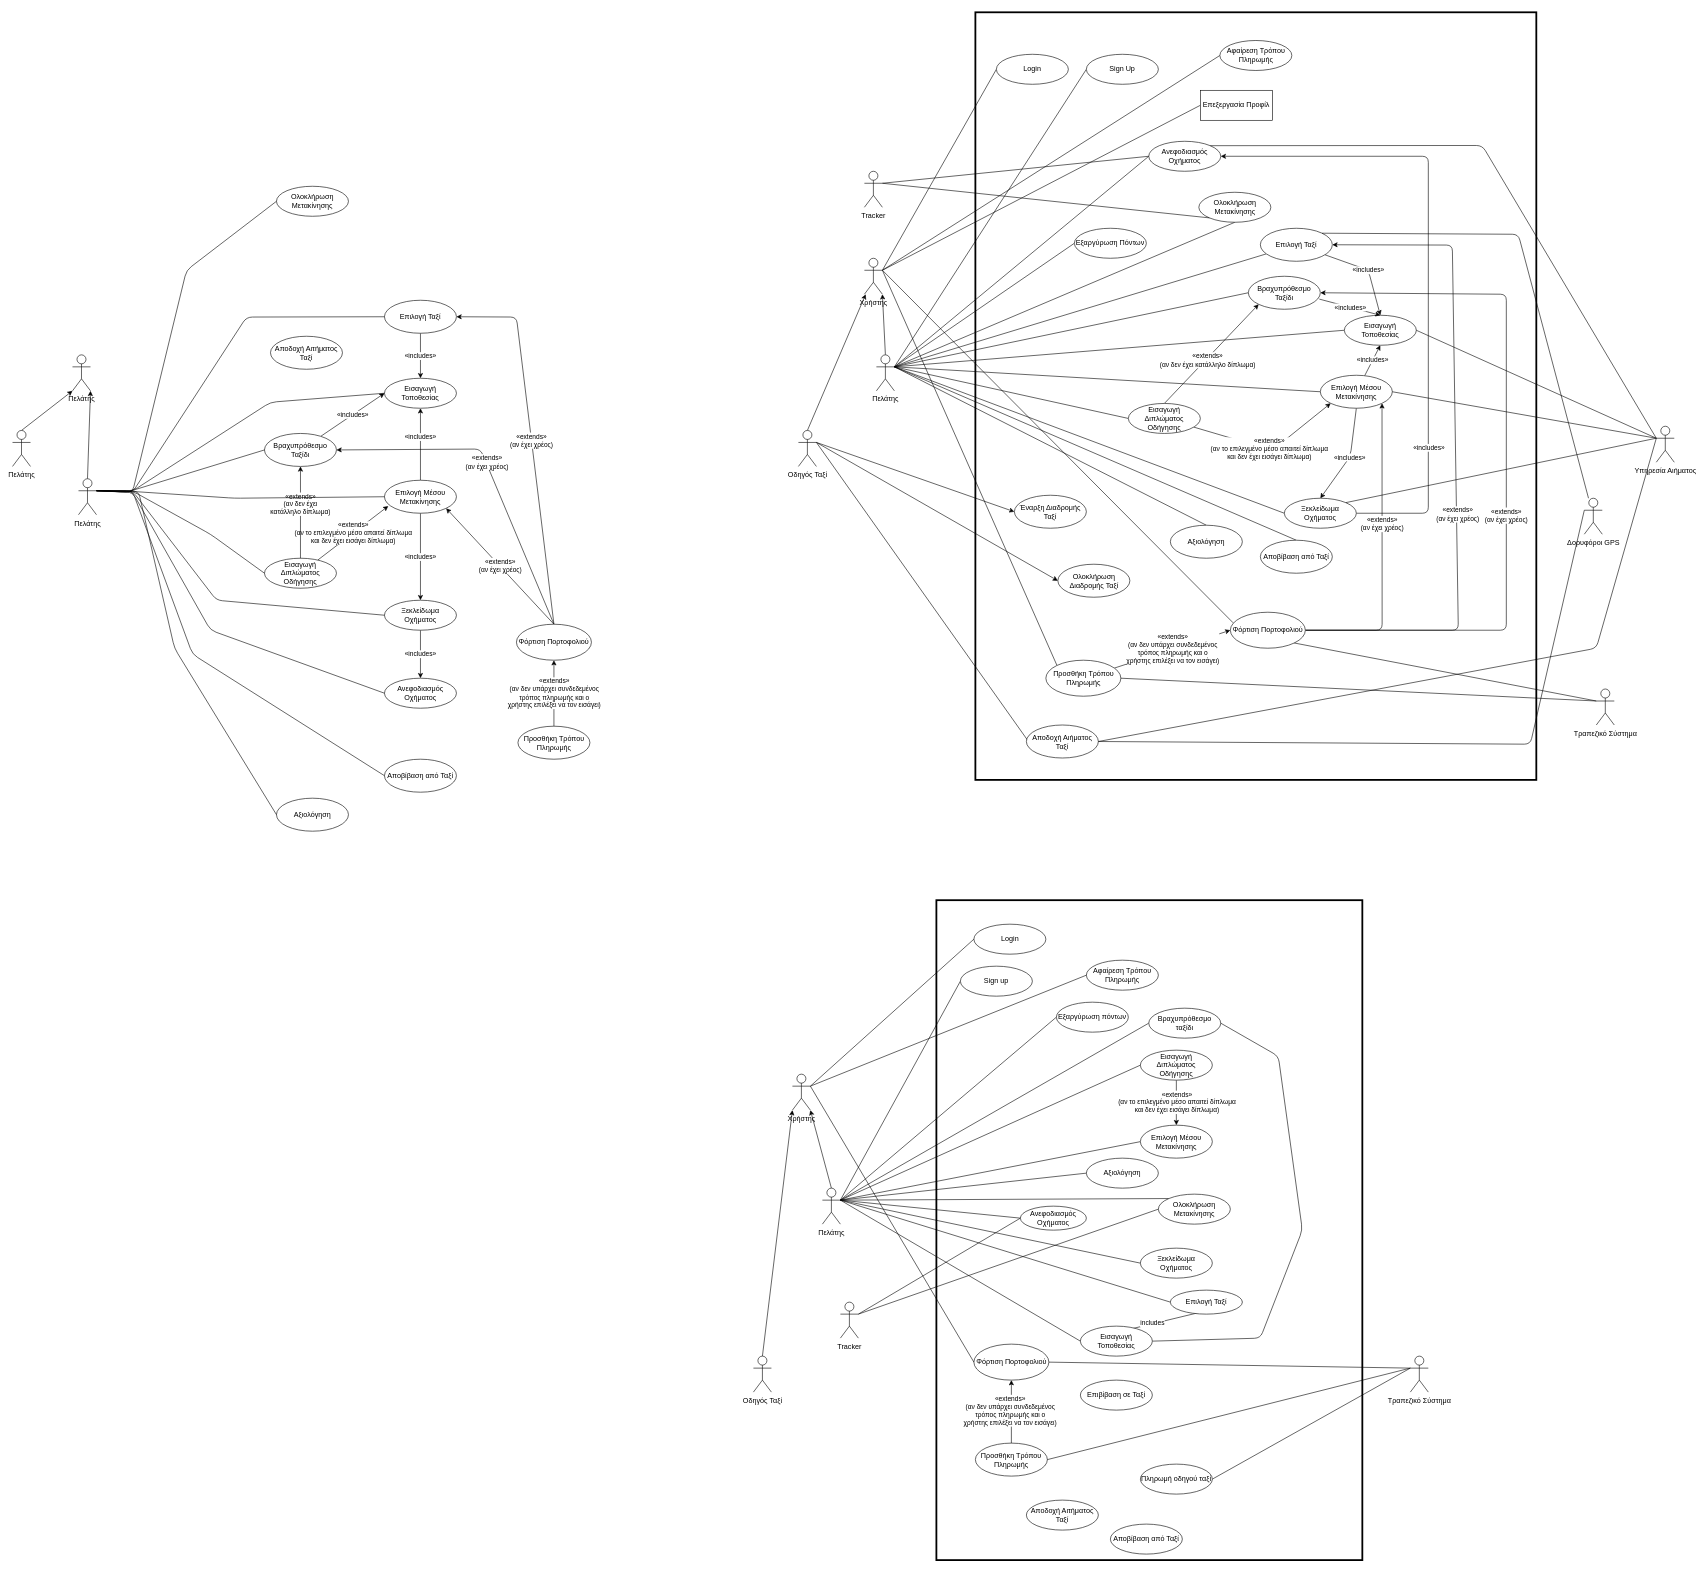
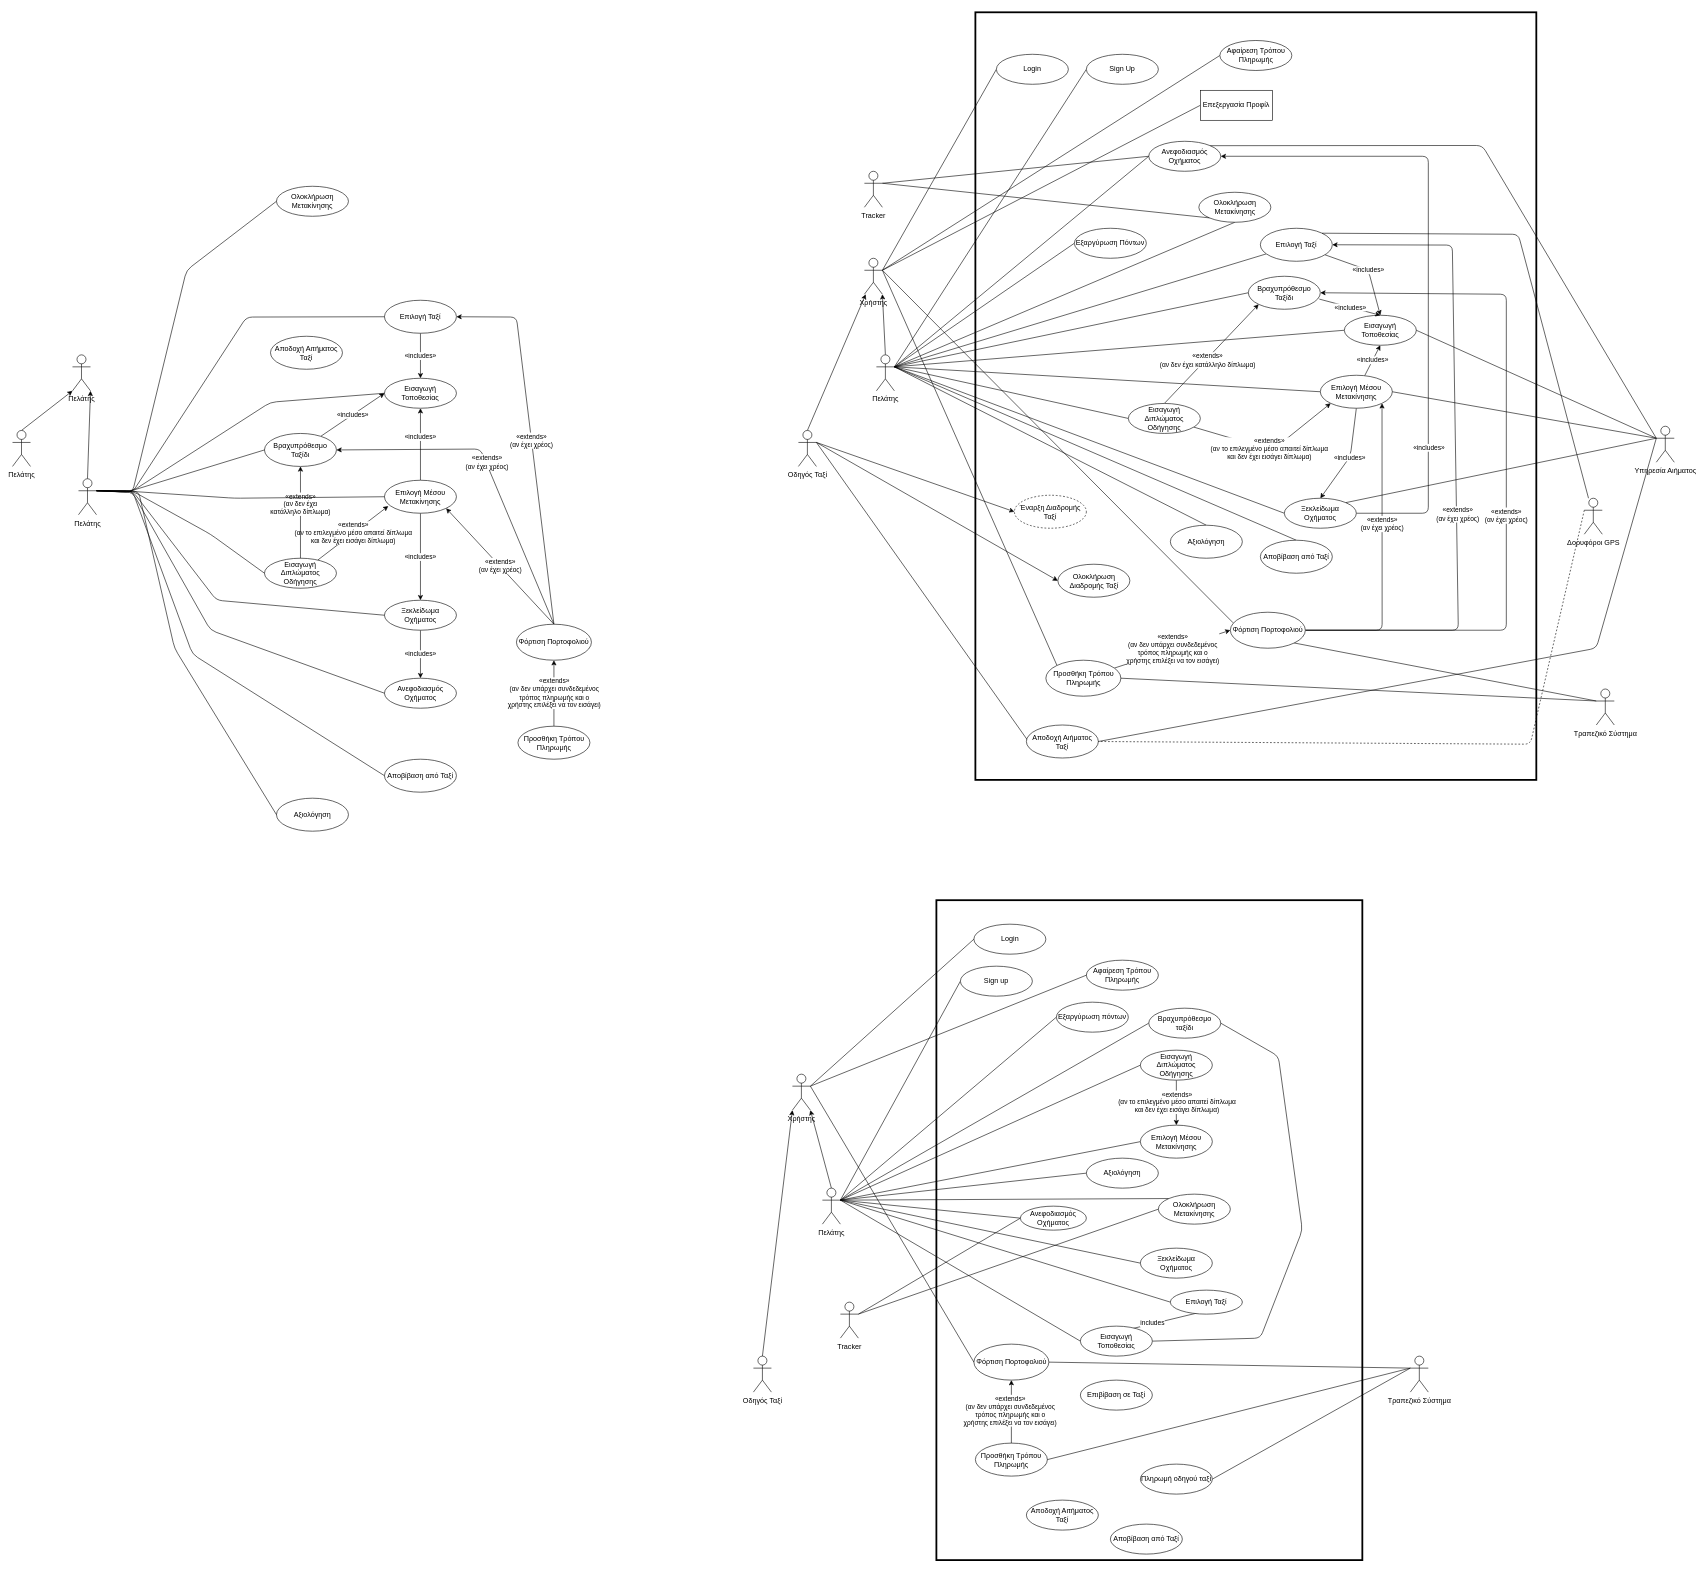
node "Έναρξη Διαδρομής Ταξί": style solid -> dashed
edge "Δορυφόροι GPS" -- "Αποδοχή Αιήματος Ταξί": style solid -> dashed
